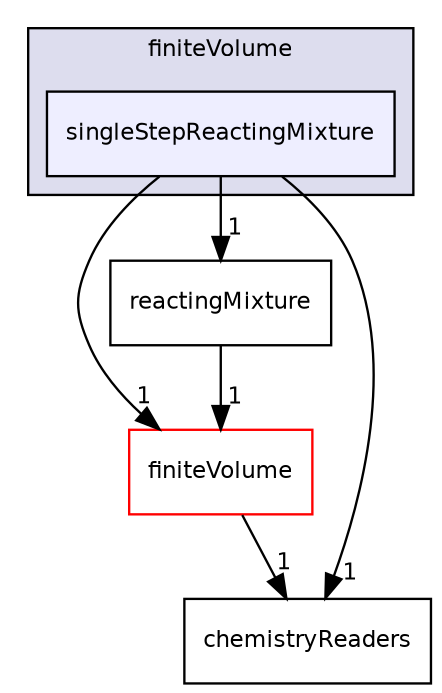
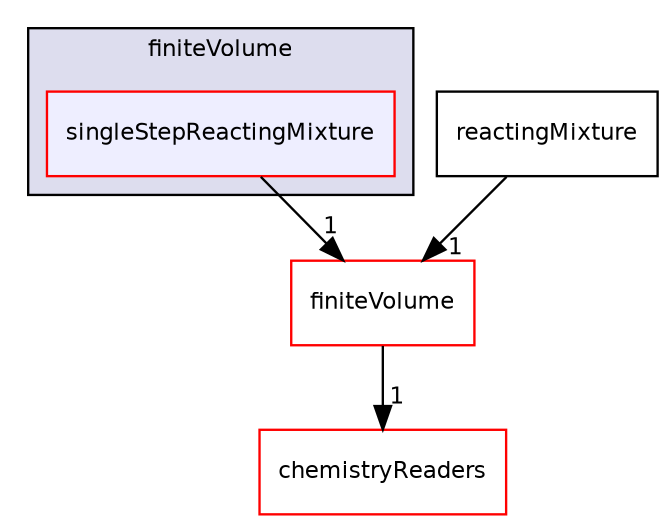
node "singleStepReactingMixture": color black -> red
edge "singleStepReactingMixture" -> "reactingMixture": removed
edge "singleStepReactingMixture" -> "chemistryReaders": removed
node "chemistryReaders": color black -> red
